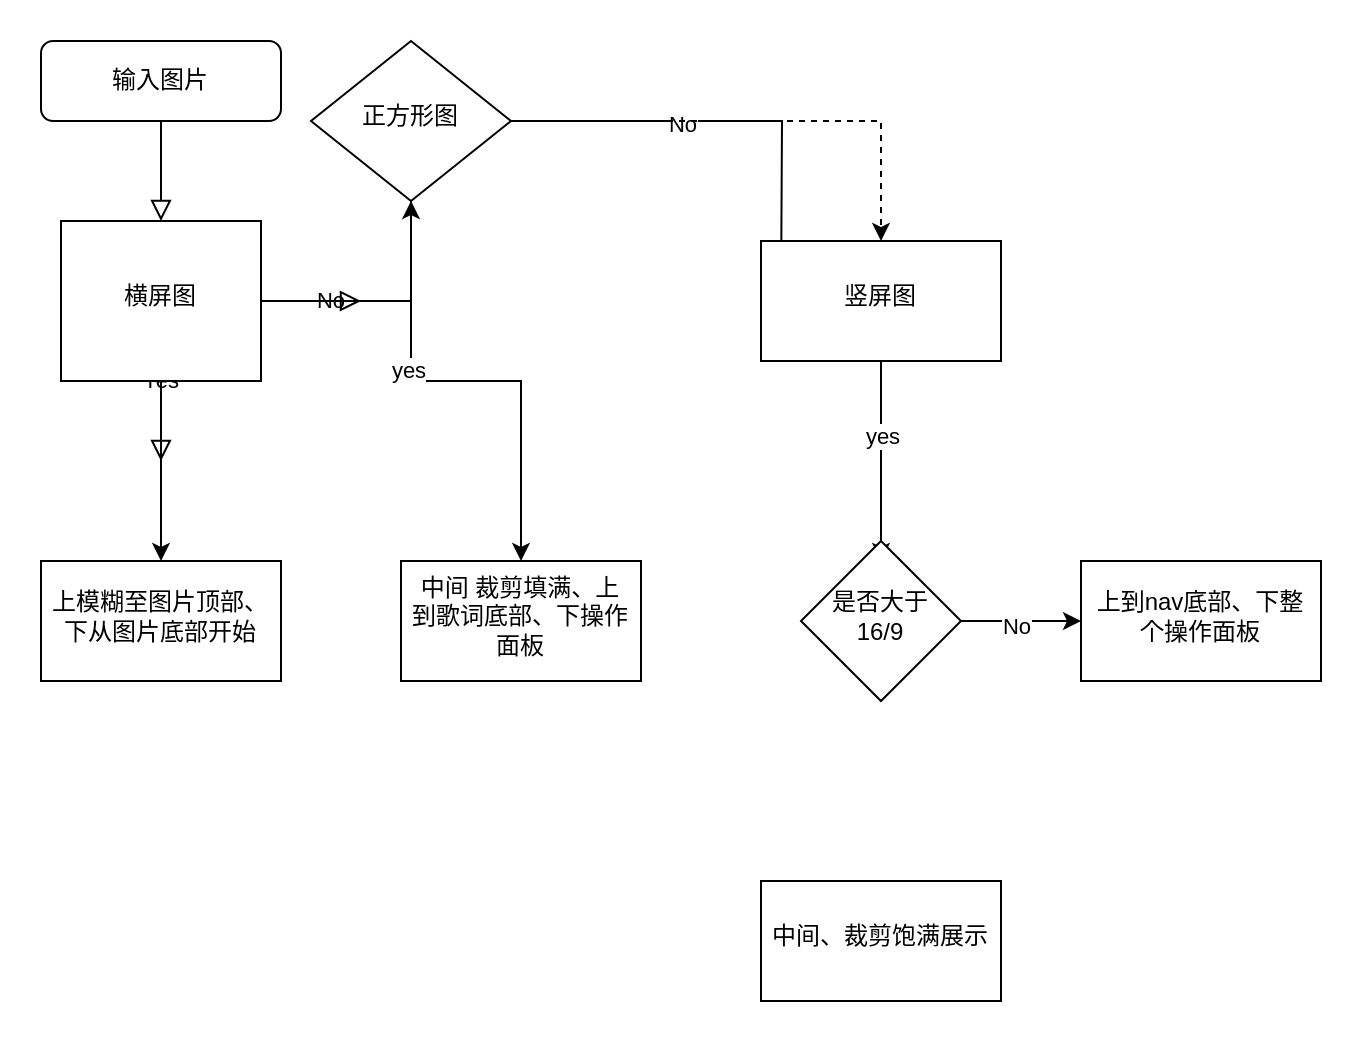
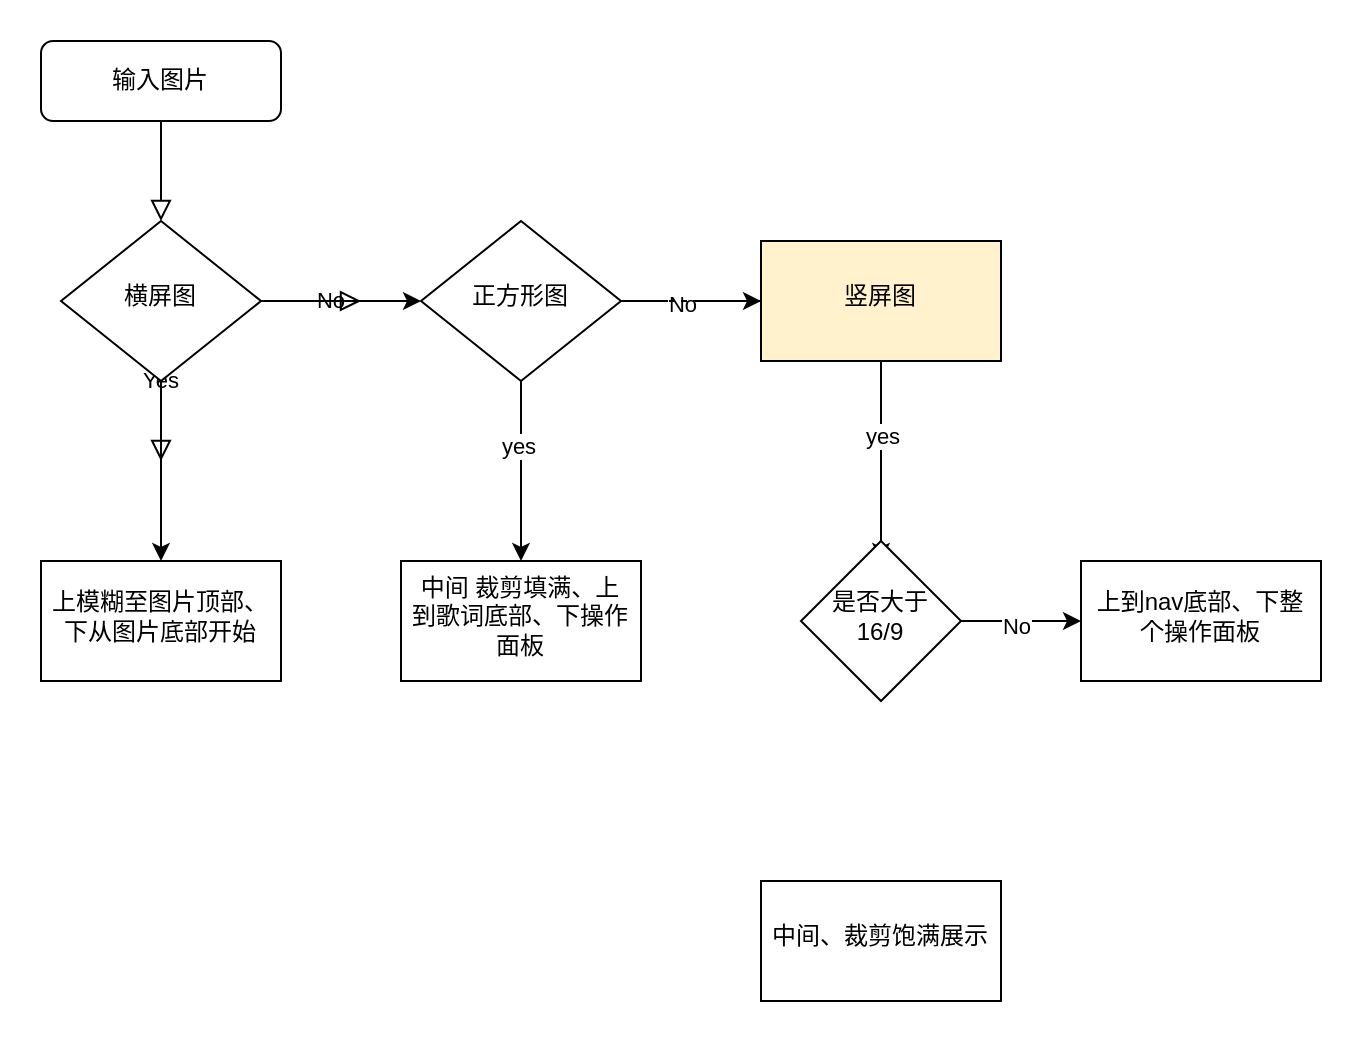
node "正方形图": moved (411, 121) -> (521, 301)
node "横屏图": shape rectangle -> diamond
node "竖屏图": fillcolor #ffffff -> #fff2cc
